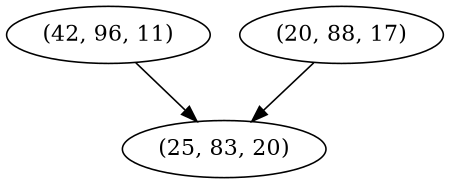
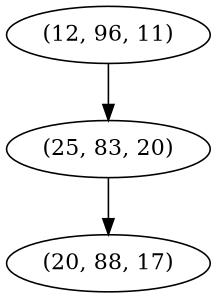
node "(42, 96, 11)": label "(42, 96, 11)" -> "(12, 96, 11)"
edge "(20, 88, 17)" -> "(25, 83, 20)": reversed
